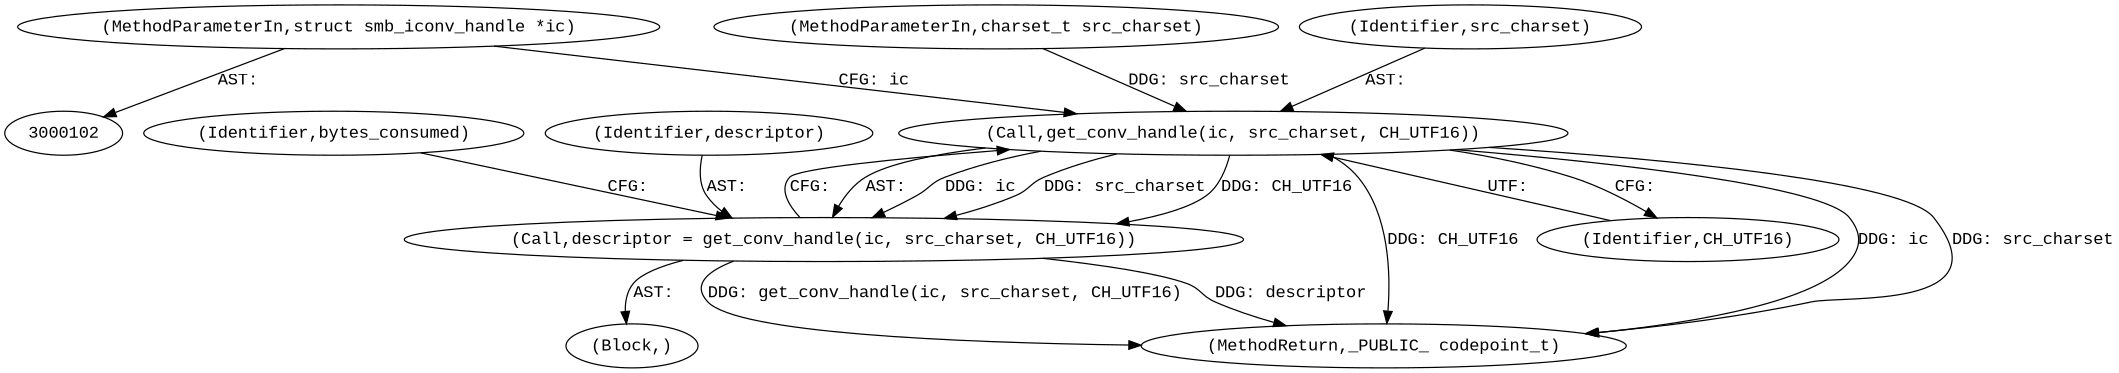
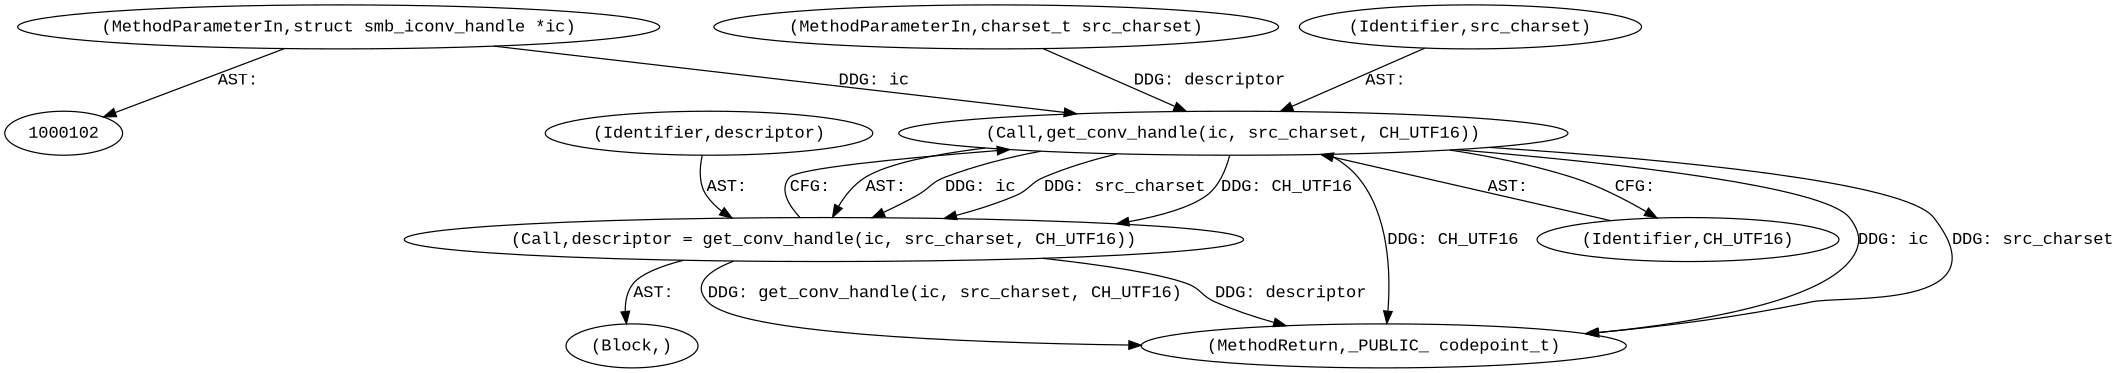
edge "(MethodParameterIn,struct smb_iconv_handle *ic)" -> "(Call,get_conv_handle(ic, src_charset, CH_UTF16))": label "CFG: ic" -> "DDG: ic"
edge "(MethodParameterIn,charset_t src_charset)" -> "(Call,get_conv_handle(ic, src_charset, CH_UTF16))": label "DDG: src_charset" -> "DDG: descriptor"
node "3000102": label "3000102" -> "1000102"
node "(Identifier,bytes_consumed)": removed
edge "(Identifier,CH_UTF16)" -> "(Call,get_conv_handle(ic, src_charset, CH_UTF16))": label "UTF: " -> "AST: "
